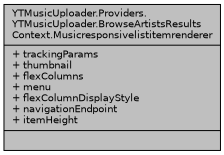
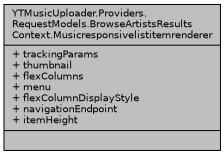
node "YTMusicUploader.Providers.": text "YTMusicUploader.BrowseArtistsResults" -> "RequestModels.BrowseArtistsResults"
